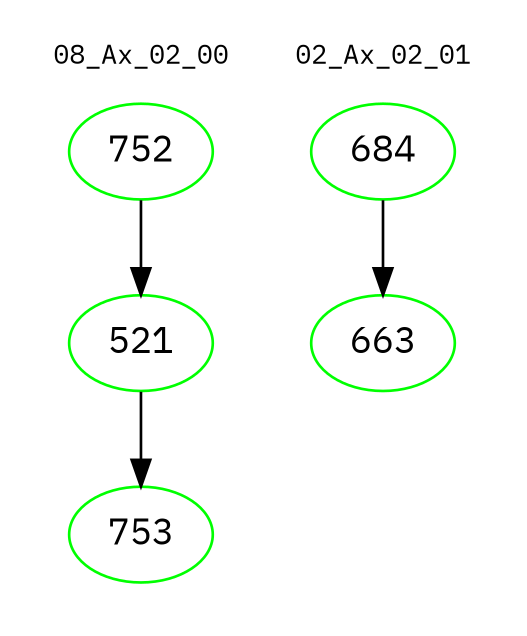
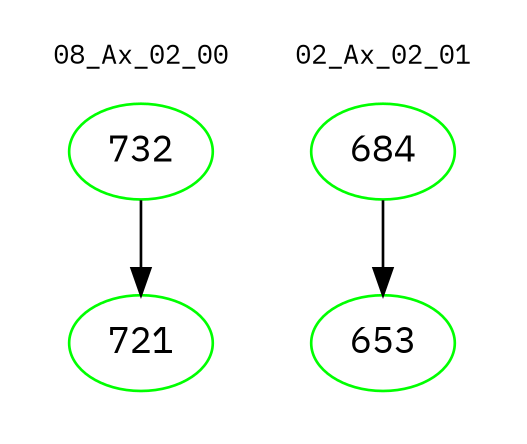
node "752": label "752" -> "732"
node "521": label "521" -> "721"
node "663": label "663" -> "653"
node "753": removed
